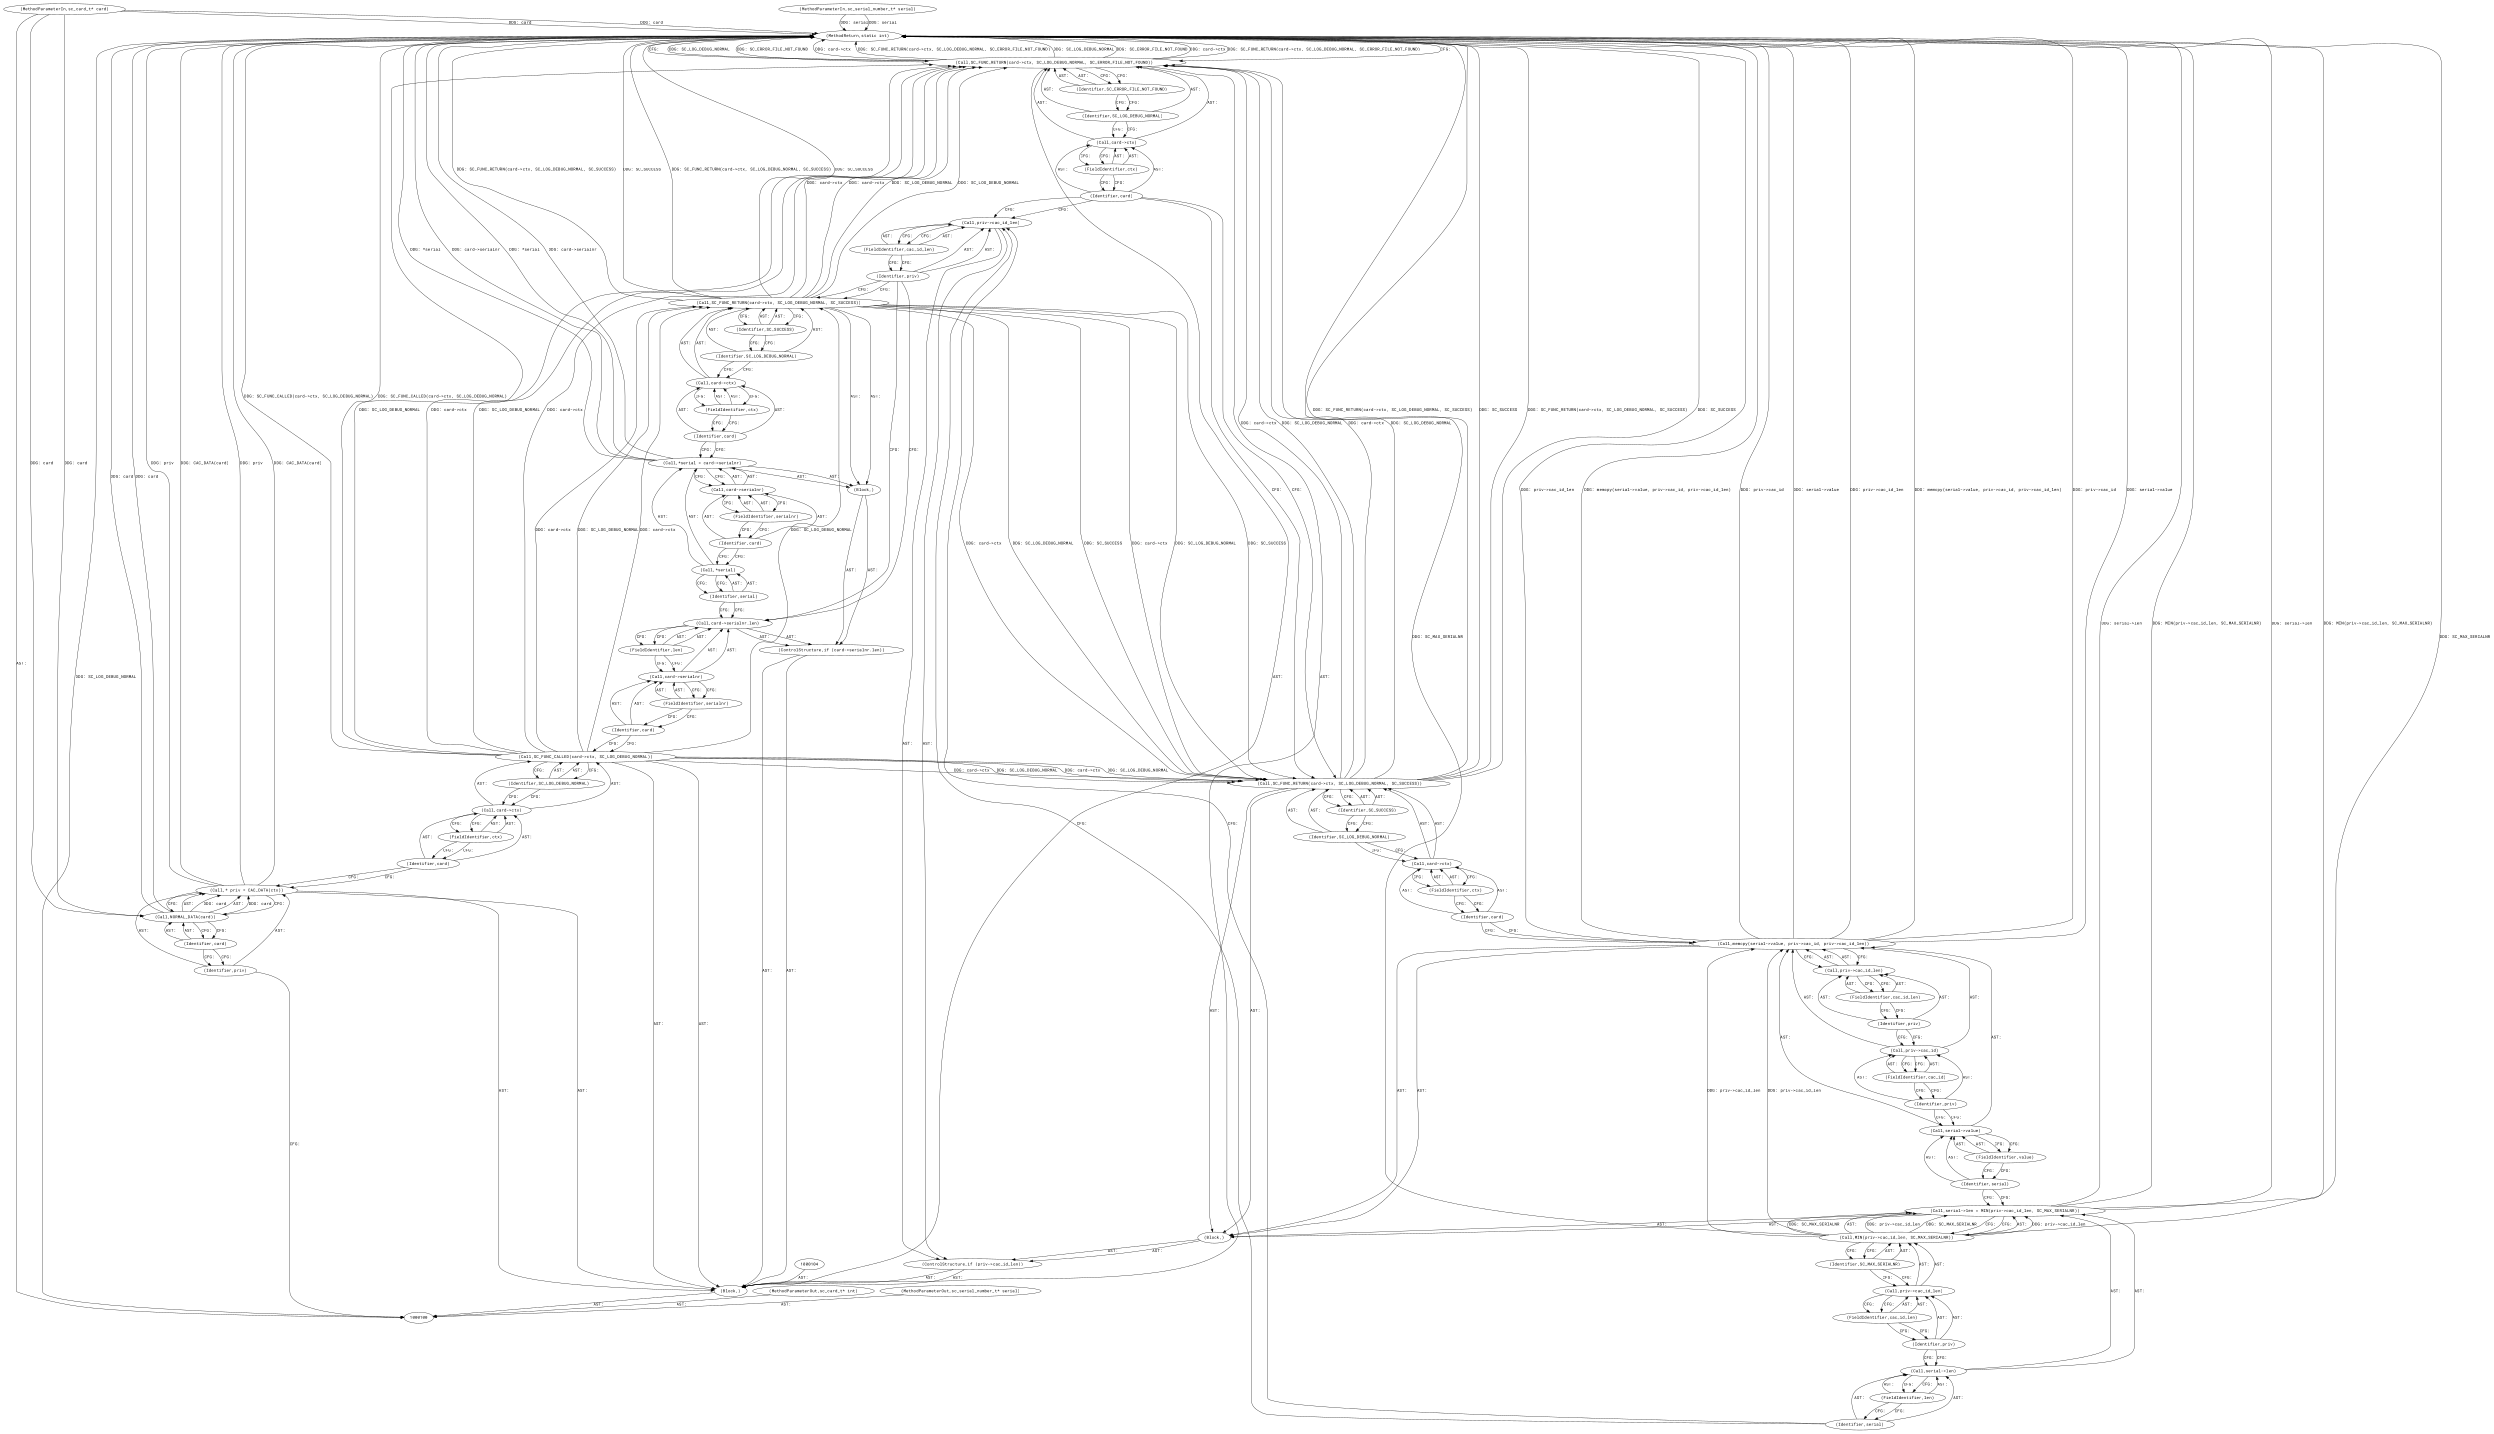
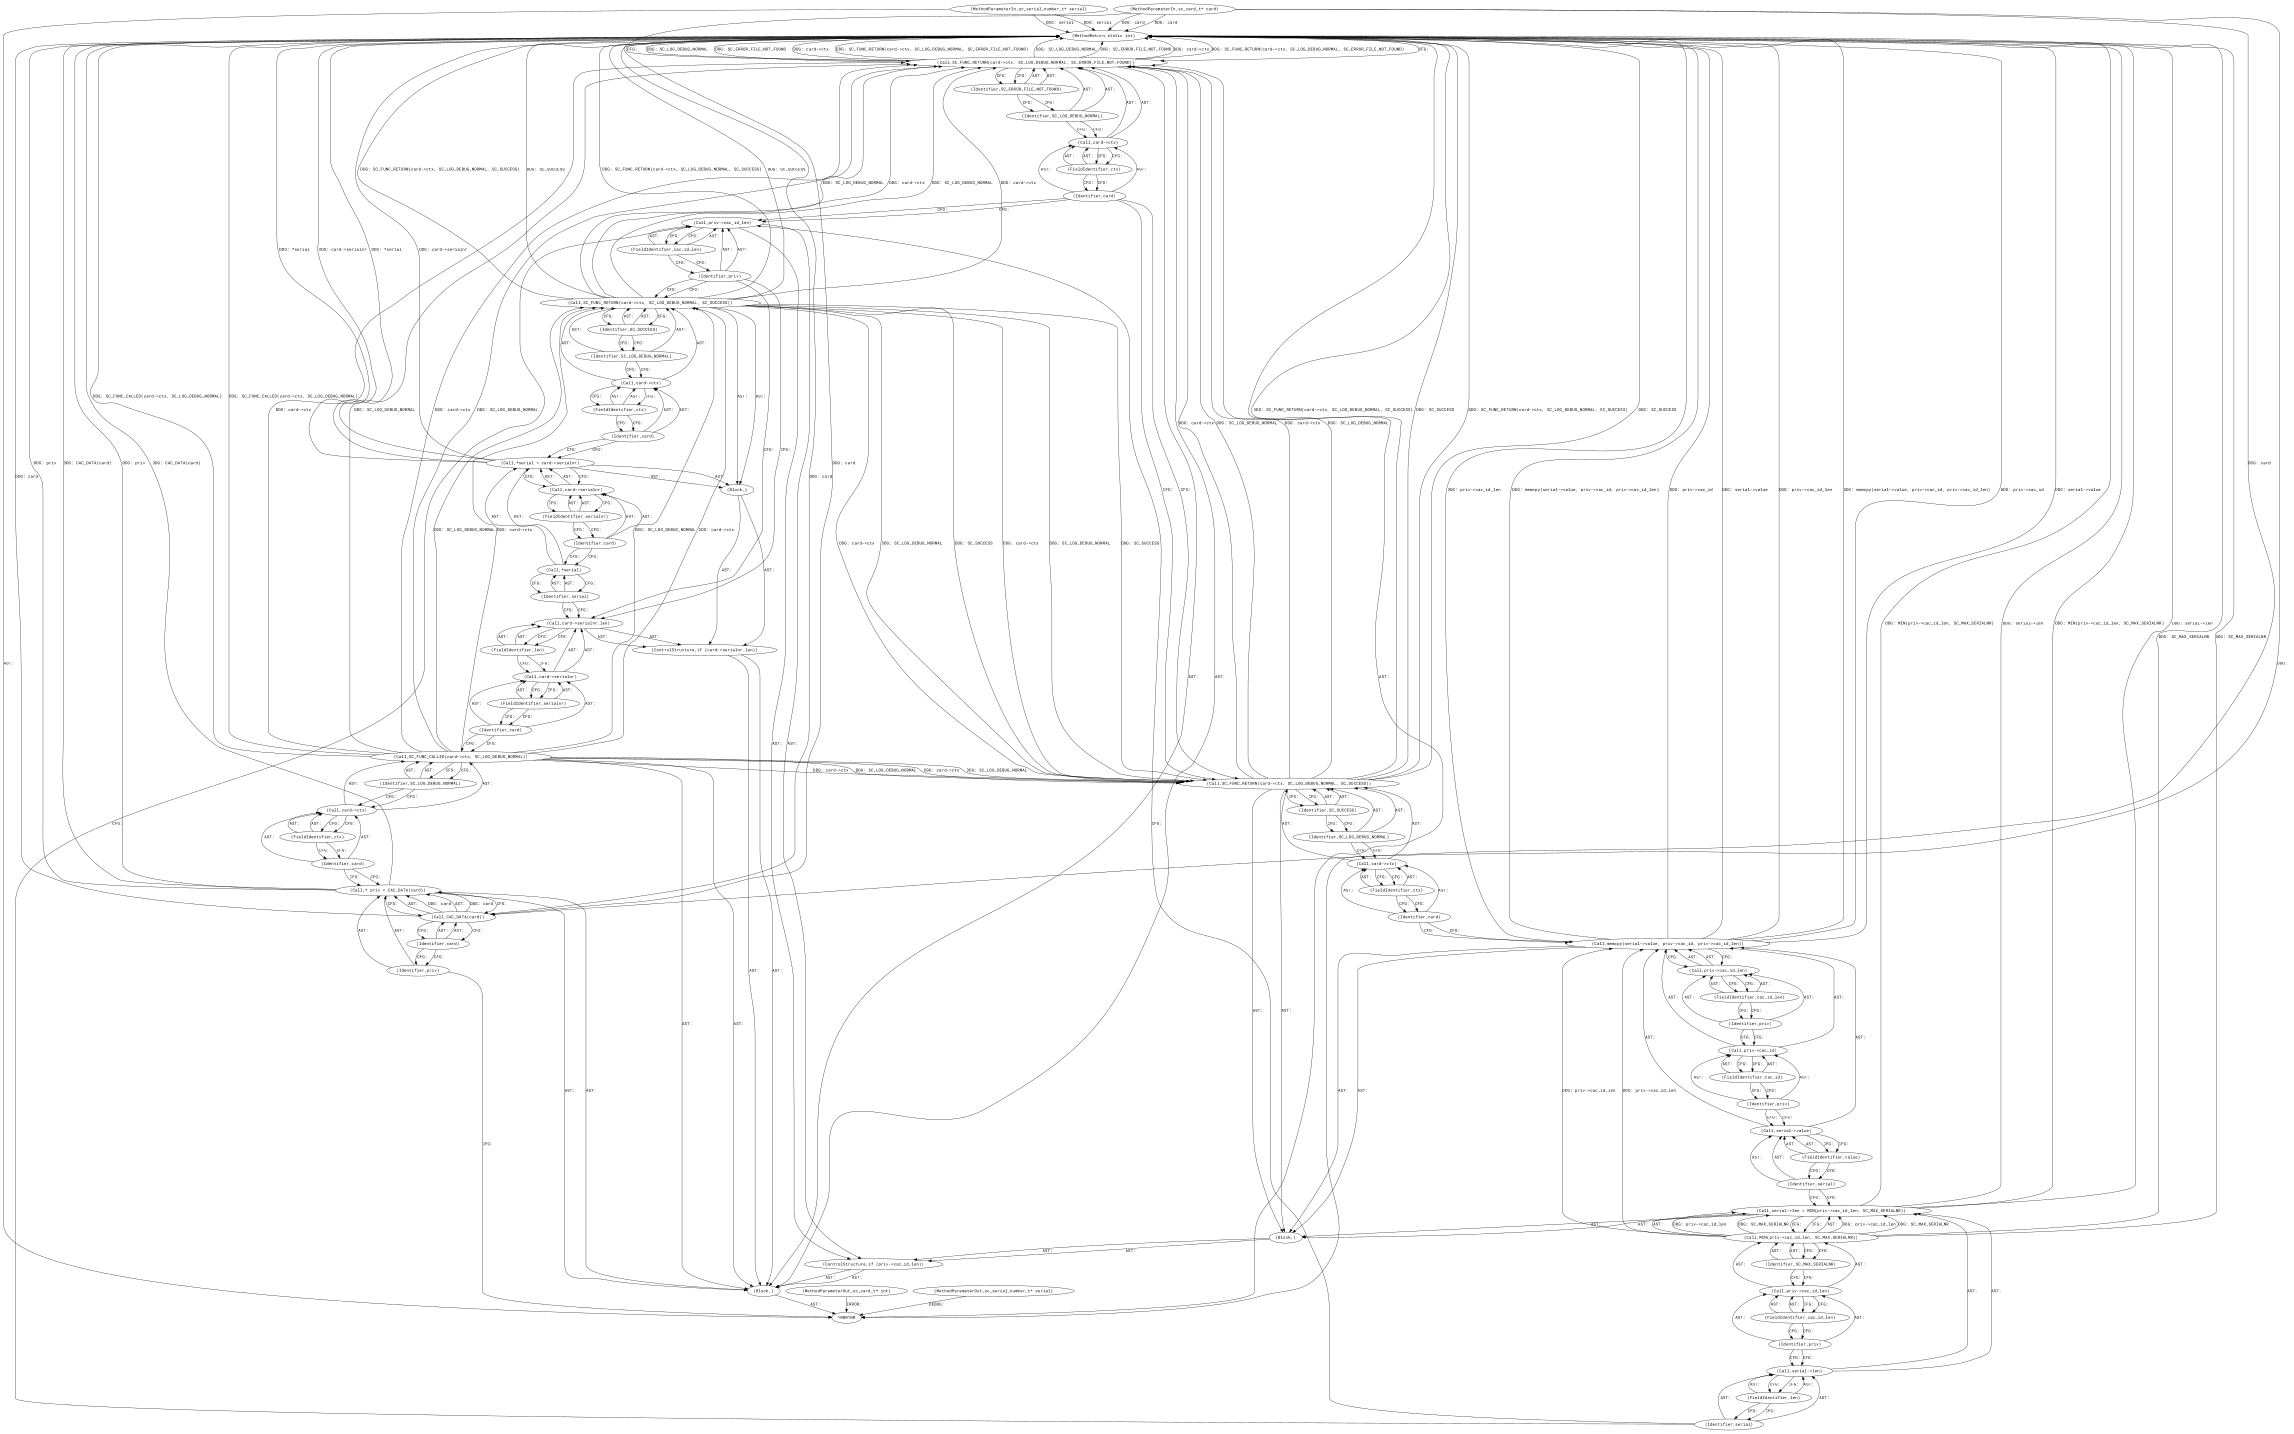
edge "(MethodParameterIn,sc_serial_number_t* serial)" -> "1000100": added, label "AST:"
edge "(MethodParameterIn,sc_card_t* card)" -> "1000100": label "AST: " -> "DDG: "
edge "(MethodReturn,static int)" -> "1000100": label "DDG: SC_LOG_DEBUG_NORMAL" -> "AST: "
node "(Call,* priv = CAC_DATA(ctx))": label "(Call,* priv = CAC_DATA(ctx))" -> "(Call,* priv = CAC_DATA(card))"
node "(Call,NORMAL_DATA(card))": label "(Call,NORMAL_DATA(card))" -> "(Call,CAC_DATA(card))"
node "1000104": removed
edge "(MethodParameterOut,sc_card_t* int)" -> "1000100": label "AST: " -> "ERROR: "
edge "(MethodParameterOut,sc_serial_number_t* serial)" -> "1000100": label "AST: " -> "DEBUG: "
